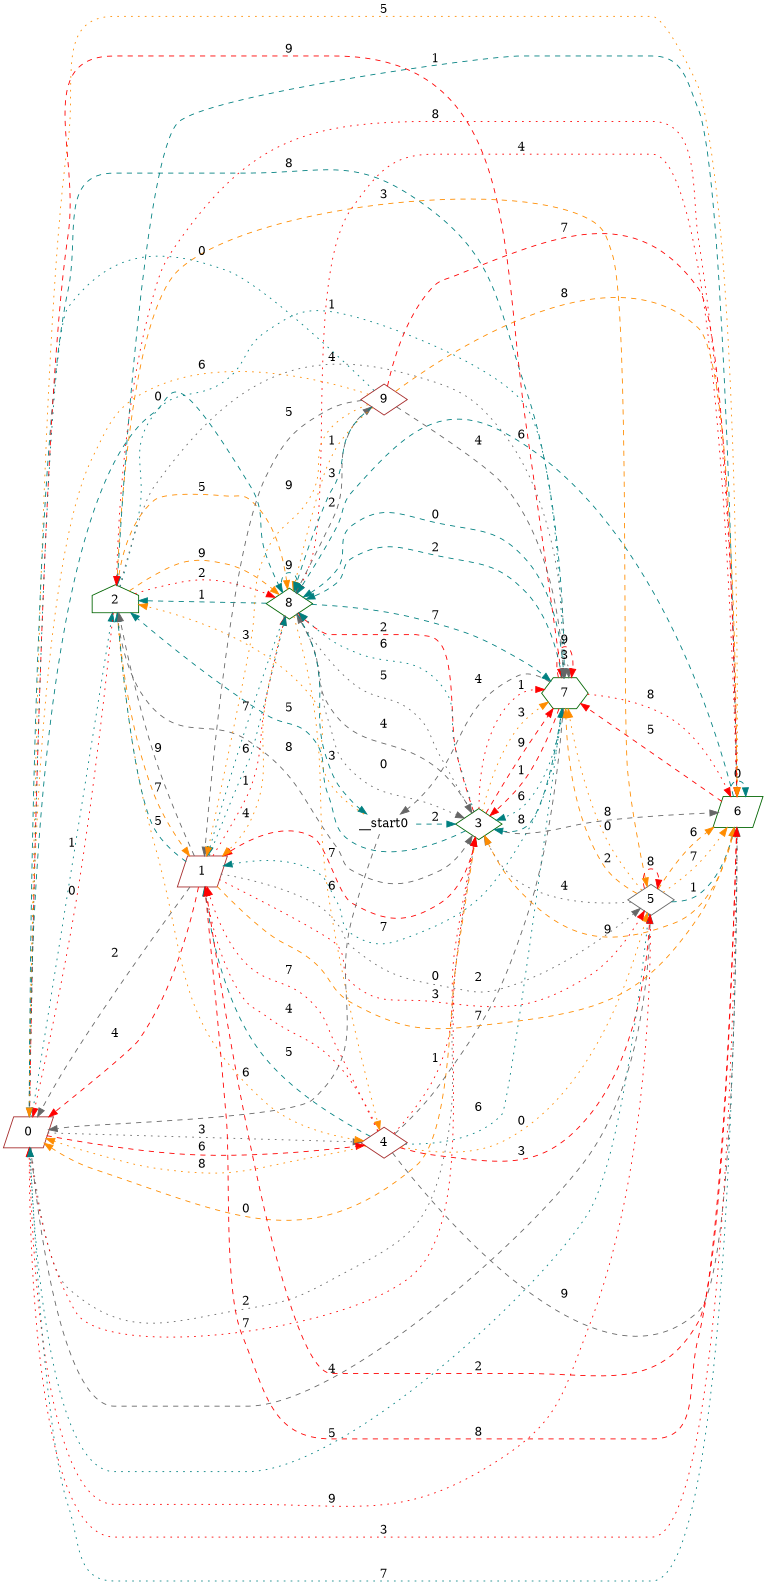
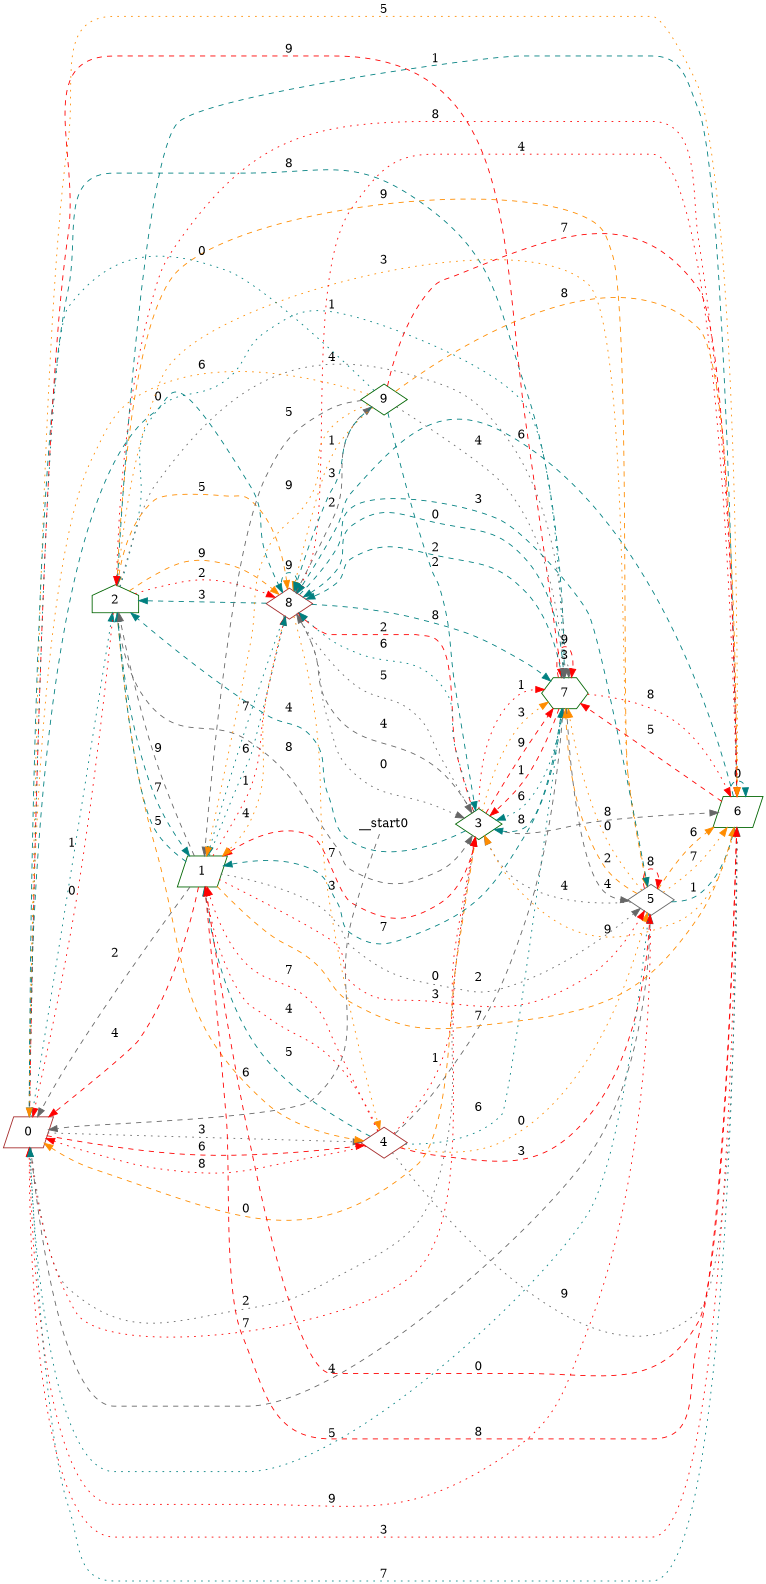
edge "2" -> "5": label "3" -> "9"
node "9": color brown -> darkgreen
edge "9" -> "7": style dashed -> dotted
edge "8" -> "2": label "1" -> "3"
node "8": color darkgreen -> brown
edge "8" -> "7": label "7" -> "8"
edge "__start0" -> "2": now "5" -> "2"
edge "3" -> "2": label "5" -> "4"
edge "7" -> "__start0": now "7" -> "5"
edge "2" -> "1": color darkorange -> teal
edge "8" -> "__start0": now "8" -> "5"
edge "__start0" -> "3": now "9" -> "3"
node "1": color brown -> darkgreen
edge "8" -> "4": label "6" -> "3"
edge "2" -> "4": style dotted -> dashed
edge "7" -> "1": style dotted -> dashed
edge "6" -> "3": style dashed -> dotted
edge "4" -> "0": color darkorange -> red
edge "4" -> "6": style dashed -> dotted
edge "6" -> "1": label "2" -> "0"
